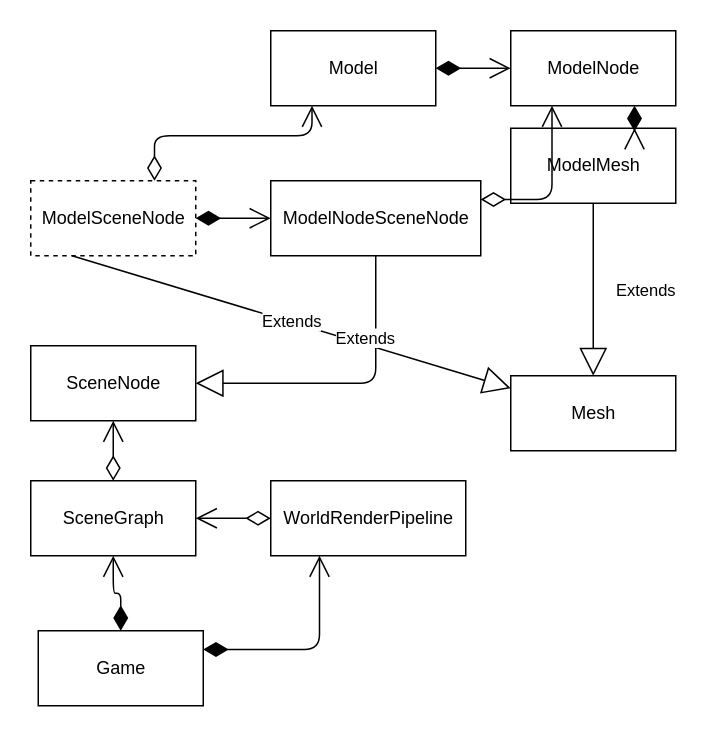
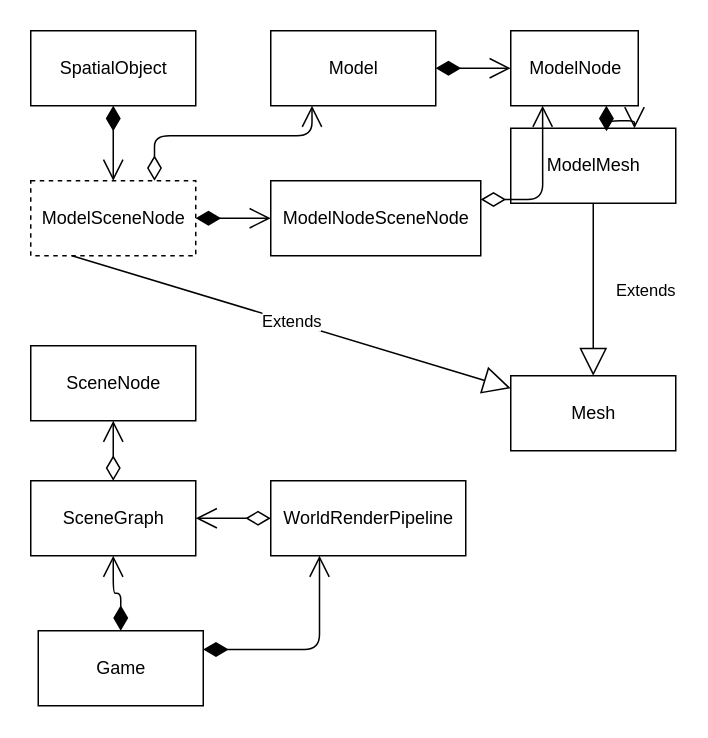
node "SpatialObject": added
node "ModelNode": size 165x75 -> 128x75
edge "SpatialObject" -- "ModelSceneNode": added
edge "ModelNodeSceneNode" -> "SceneNode": removed, label "Extends"
